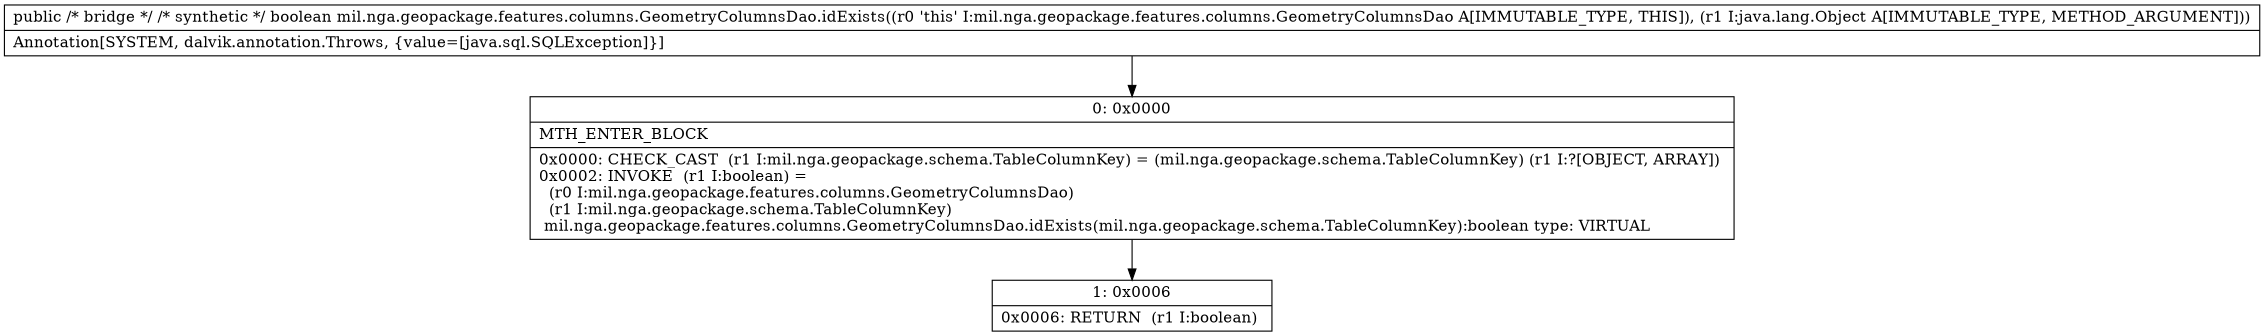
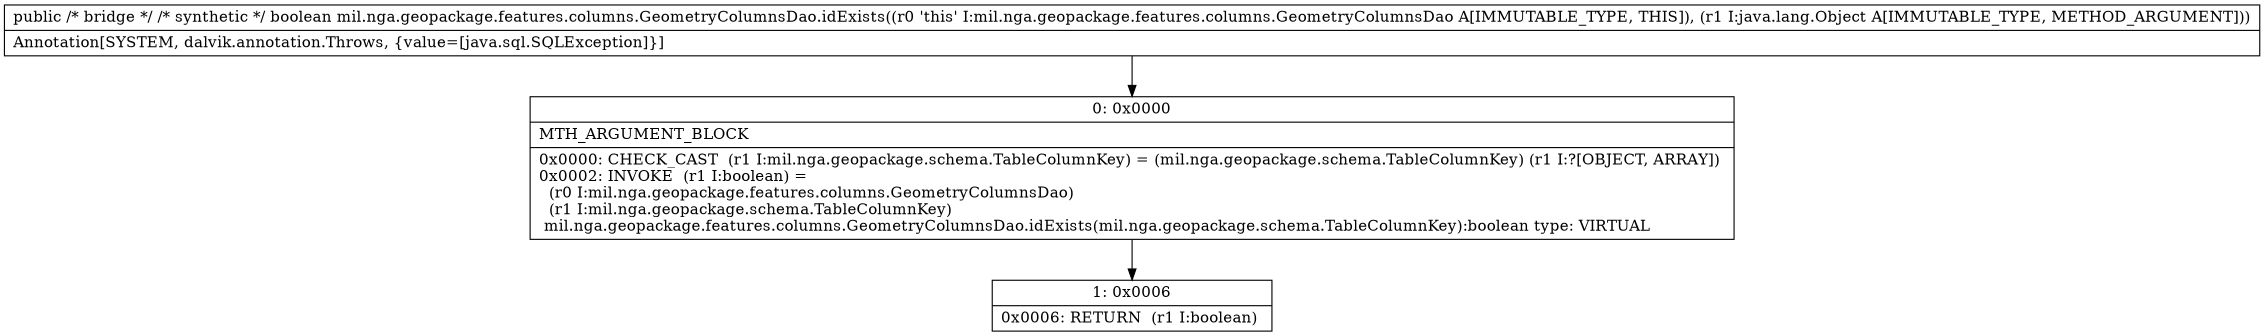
node "0: 0x0000": text "MTH_ENTER_BLOCK" -> "MTH_ARGUMENT_BLOCK"
